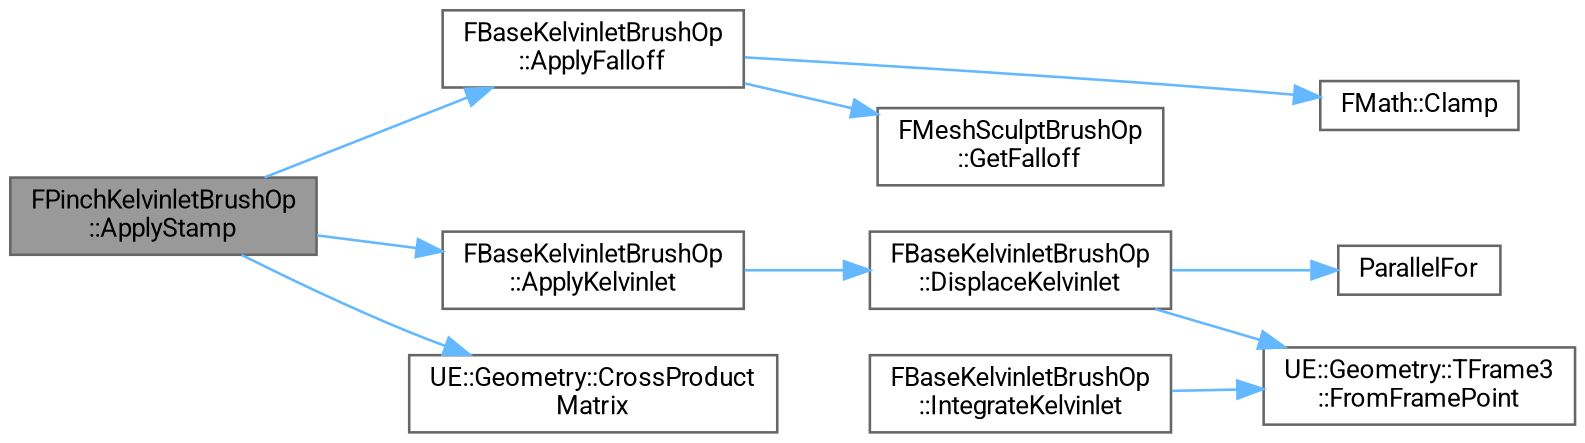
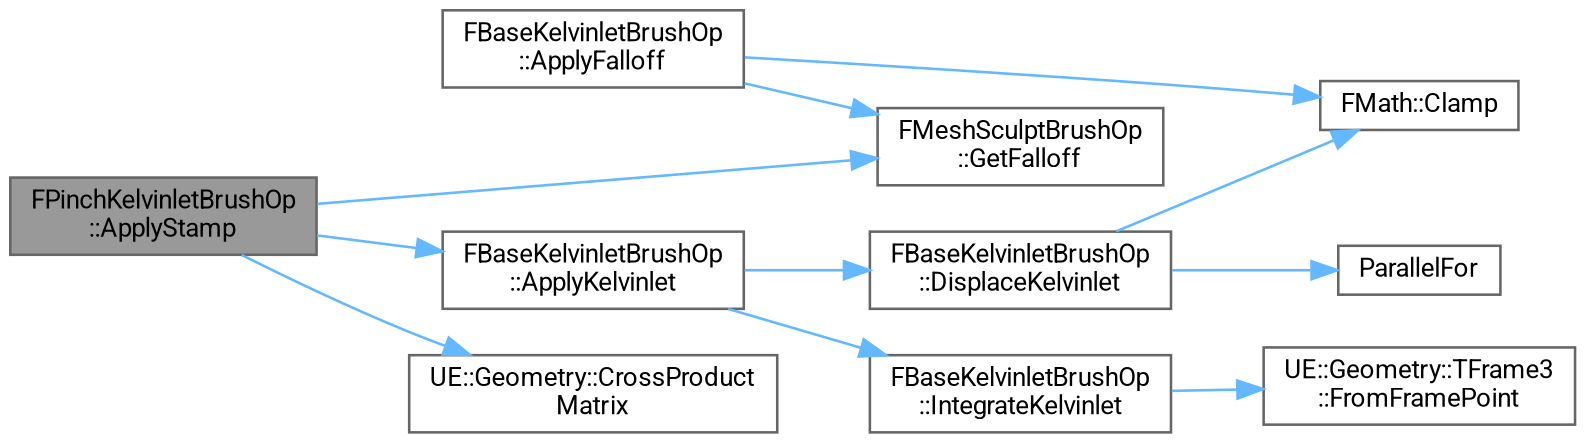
edge "FPinchKelvinletBrushOp ::ApplyStamp" -> "FBaseKelvinletBrushOp ::ApplyFalloff": now "FPinchKelvinletBrushOp ::ApplyStamp" -> "FMeshSculptBrushOp ::GetFalloff"
edge "FBaseKelvinletBrushOp ::DisplaceKelvinlet" -> "UE::Geometry::TFrame3 ::FromFramePoint": now "FBaseKelvinletBrushOp ::DisplaceKelvinlet" -> "FMath::Clamp"
edge "FBaseKelvinletBrushOp ::ApplyKelvinlet" -> "FBaseKelvinletBrushOp ::IntegrateKelvinlet": added
